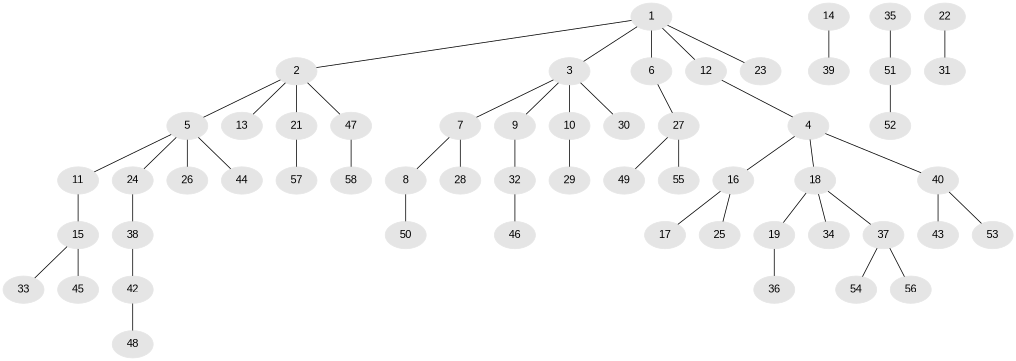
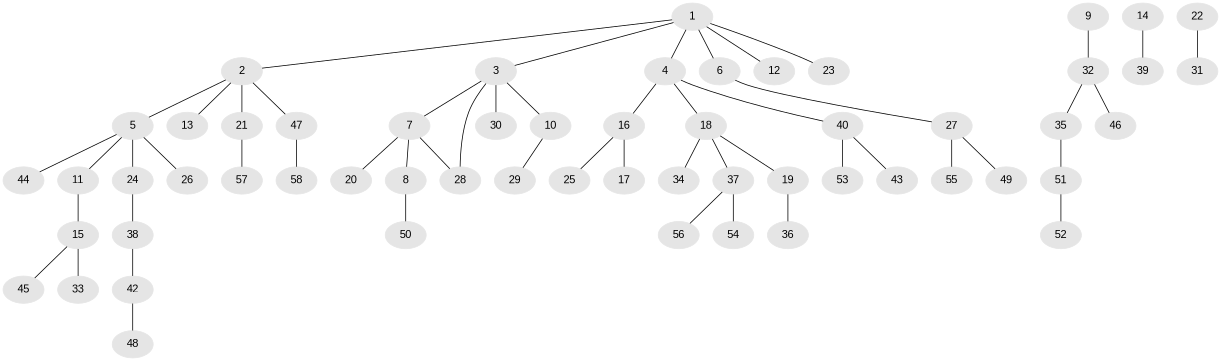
edge "3" -- "9": now "3" -- "28"
edge "12" -- "4": now "1" -- "4"
edge "32" -- "35": added
node "20": added
